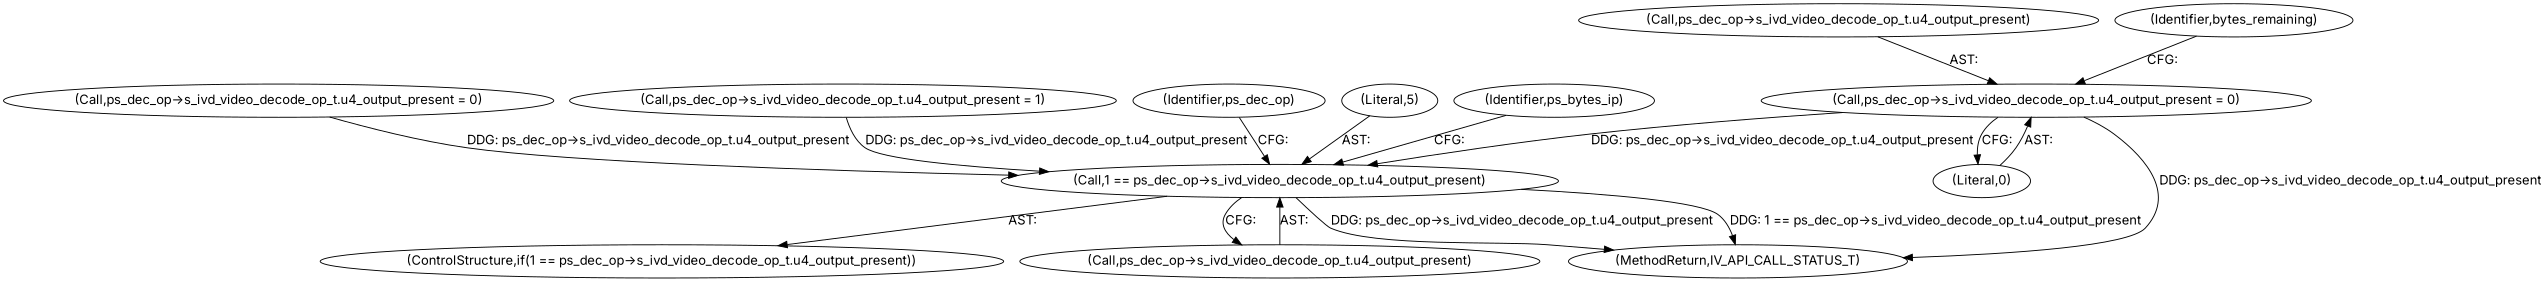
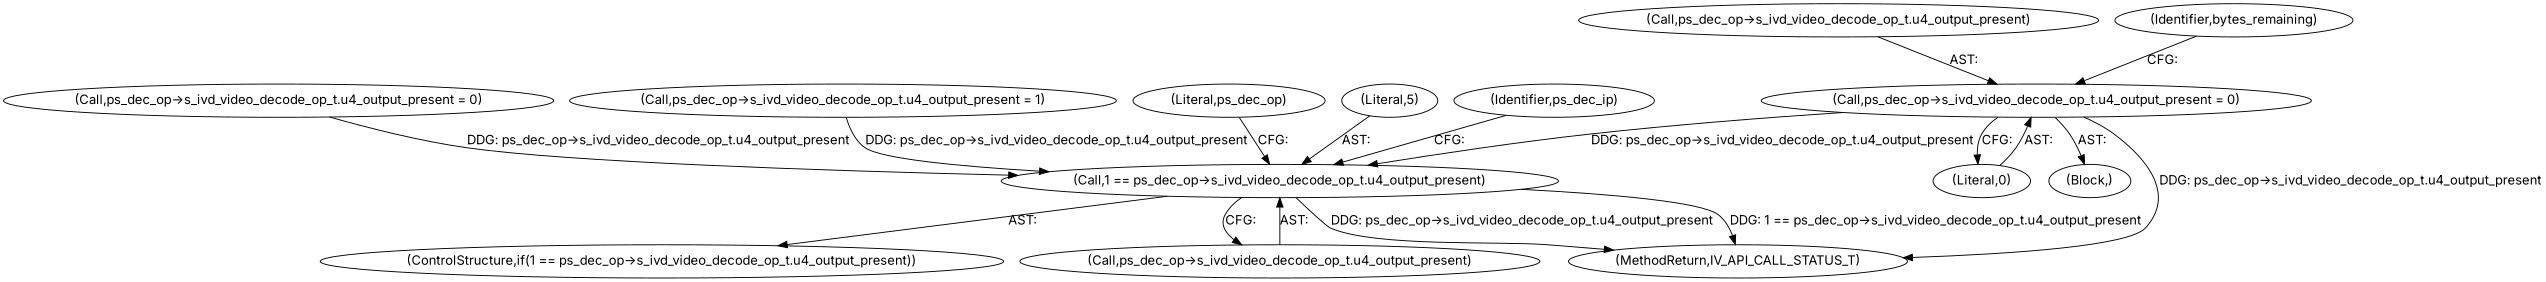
node "(Identifier,ps_dec_op)": label "(Identifier,ps_dec_op)" -> "(Literal,ps_dec_op)"
node "(Identifier,ps_bytes_ip)": label "(Identifier,ps_bytes_ip)" -> "(Identifier,ps_dec_ip)"
node "(Block,)": added
